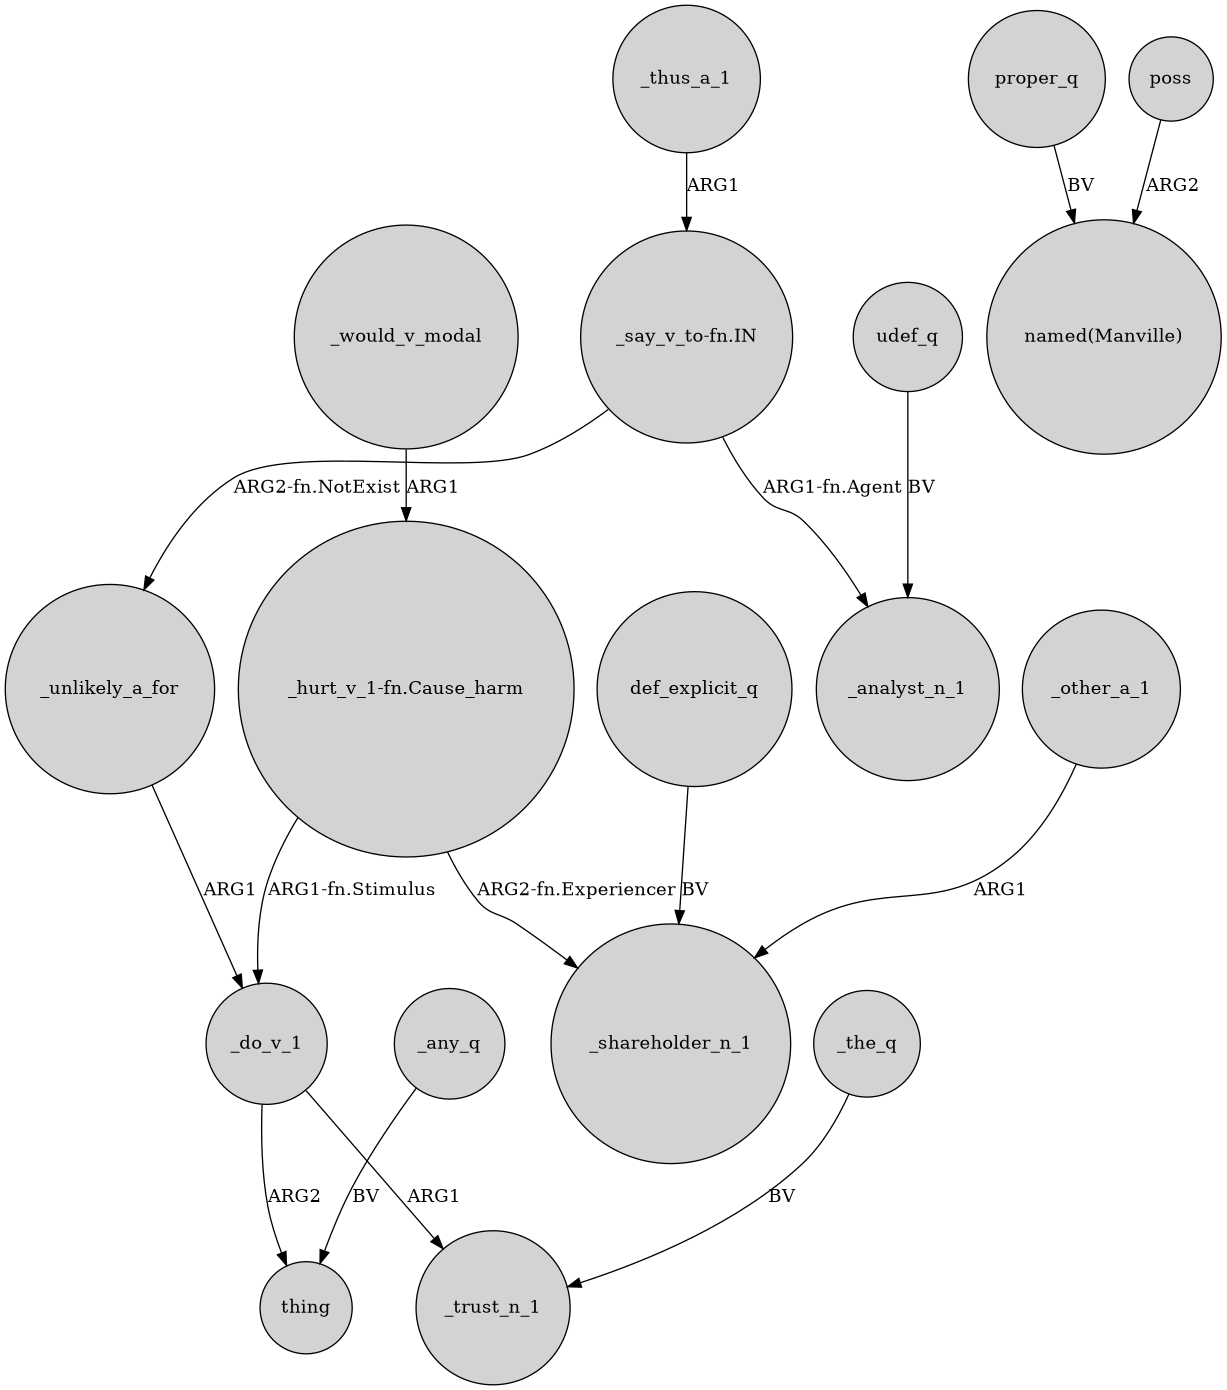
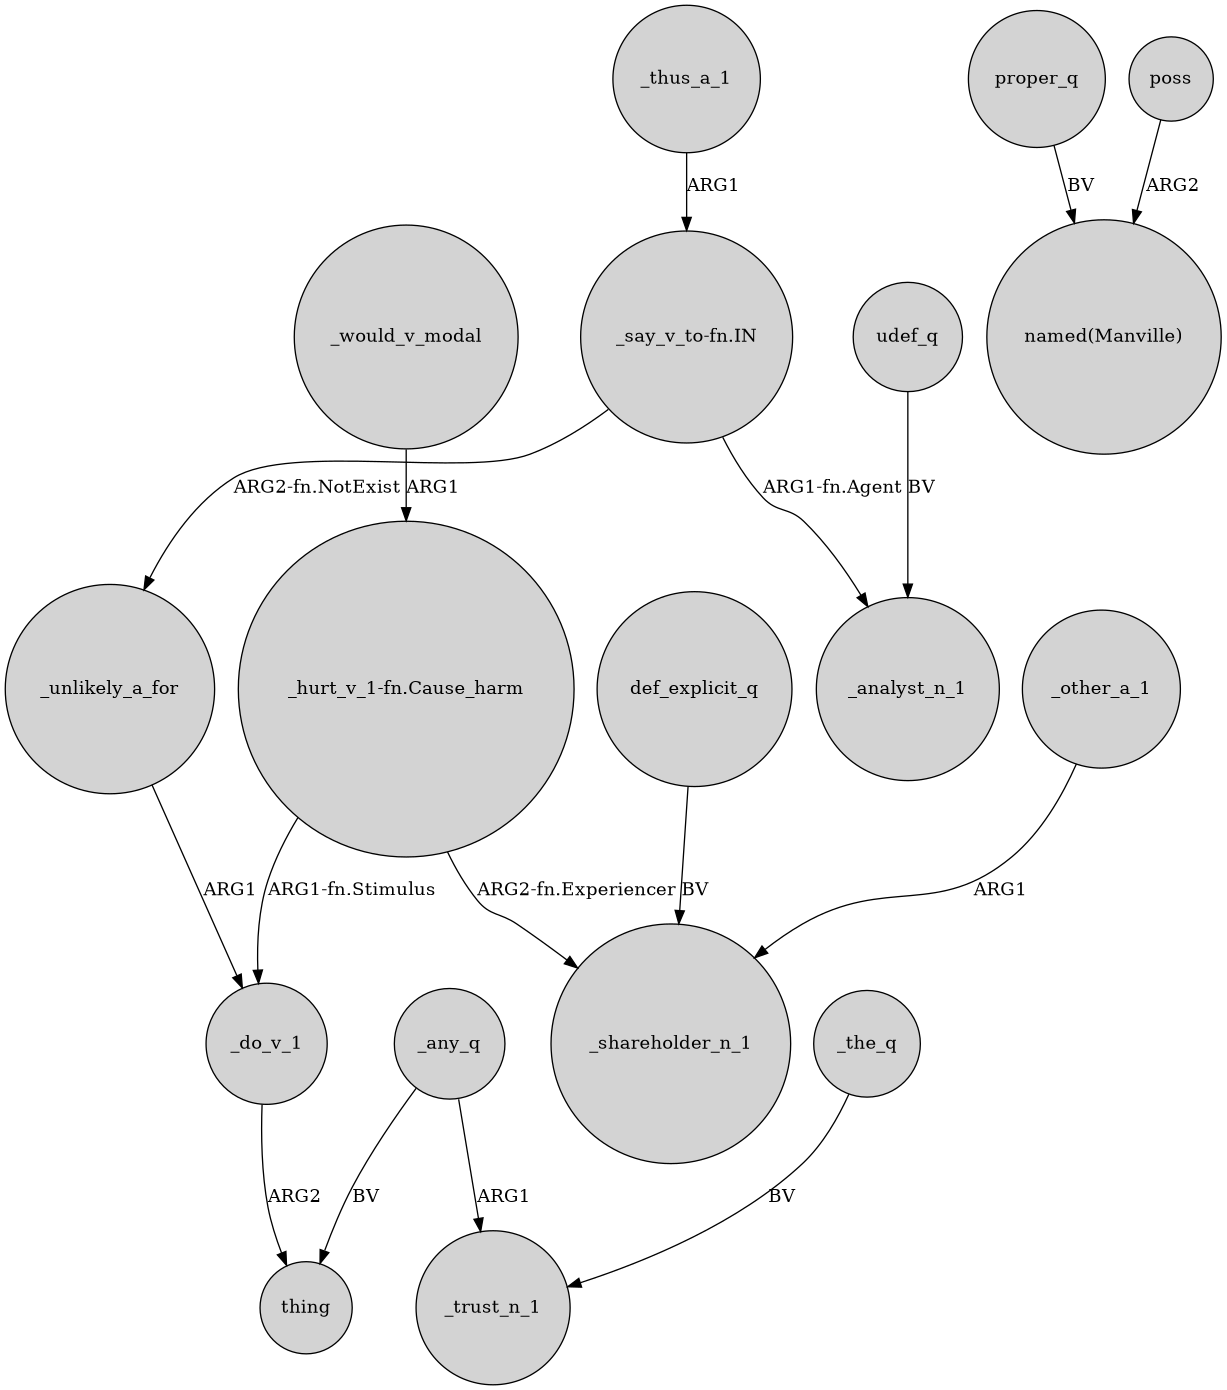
edge "_do_v_1" -> "_trust_n_1": now "_any_q" -> "_trust_n_1"
